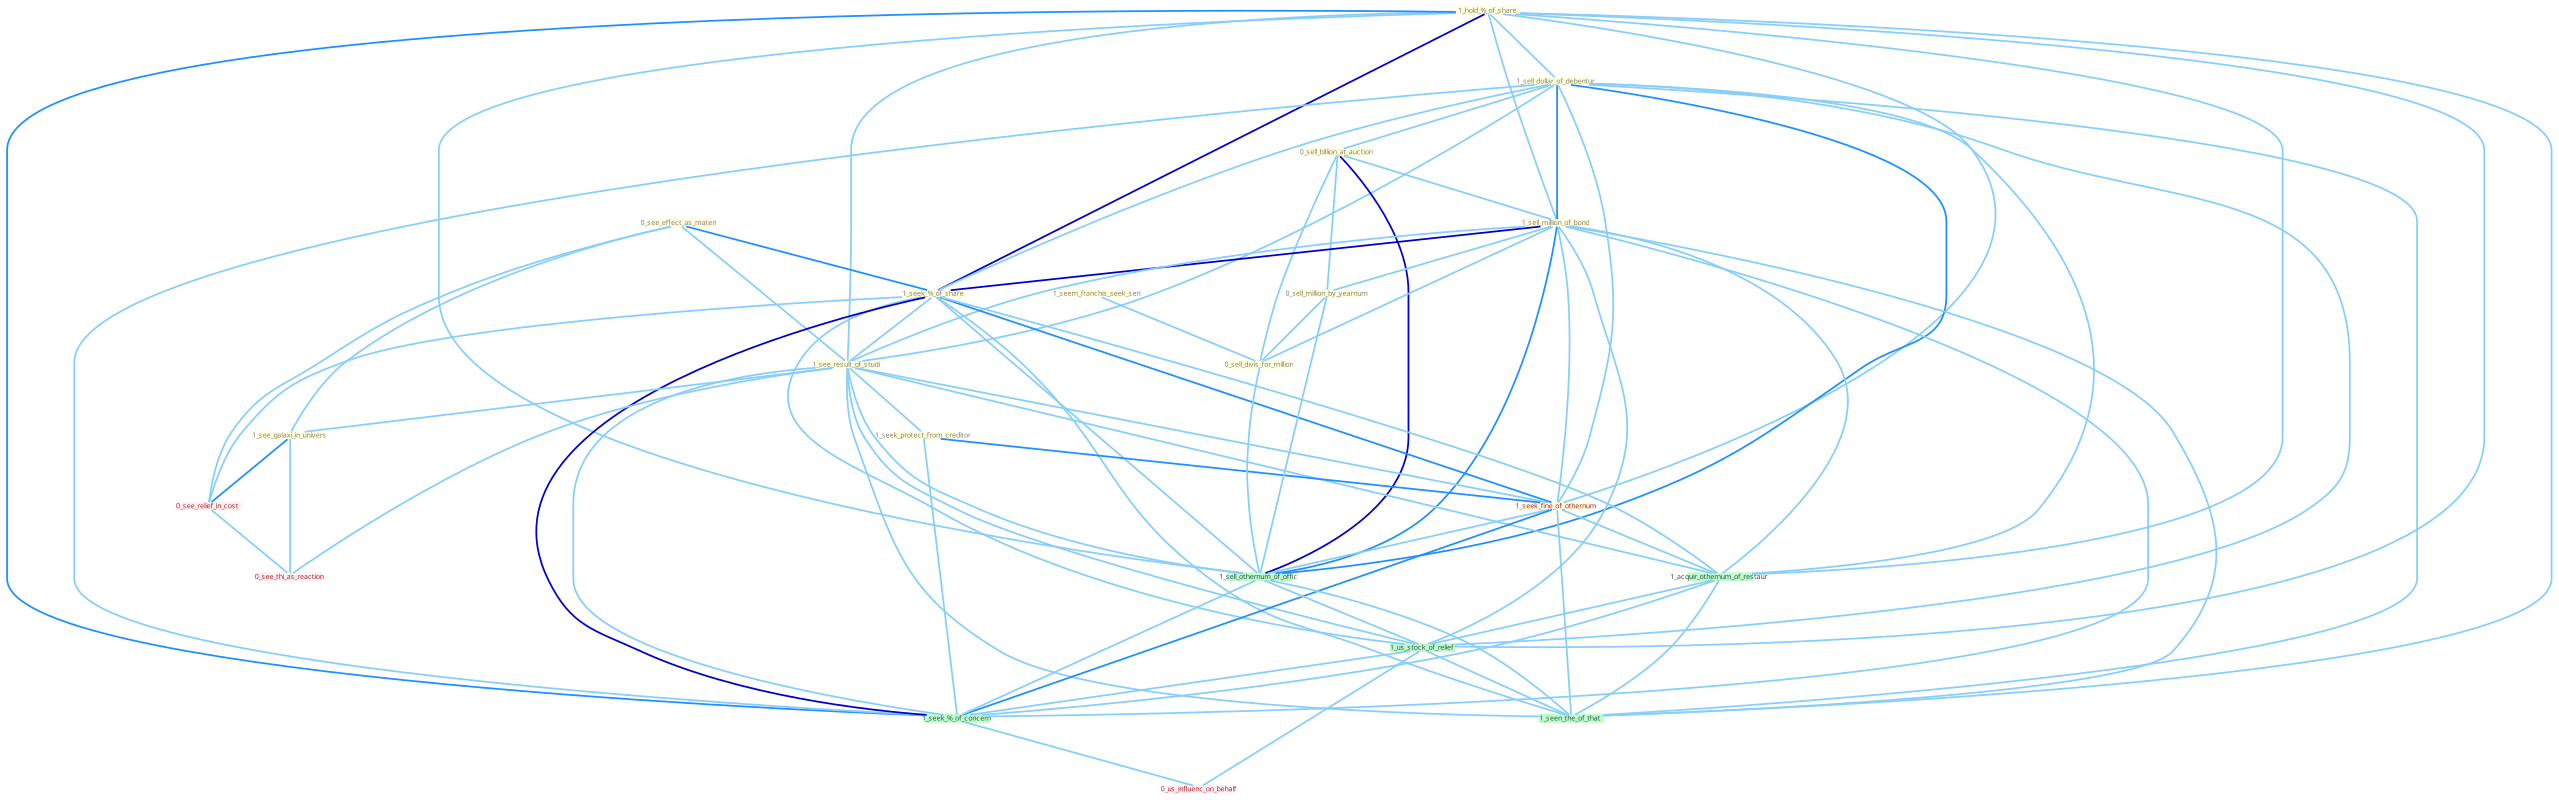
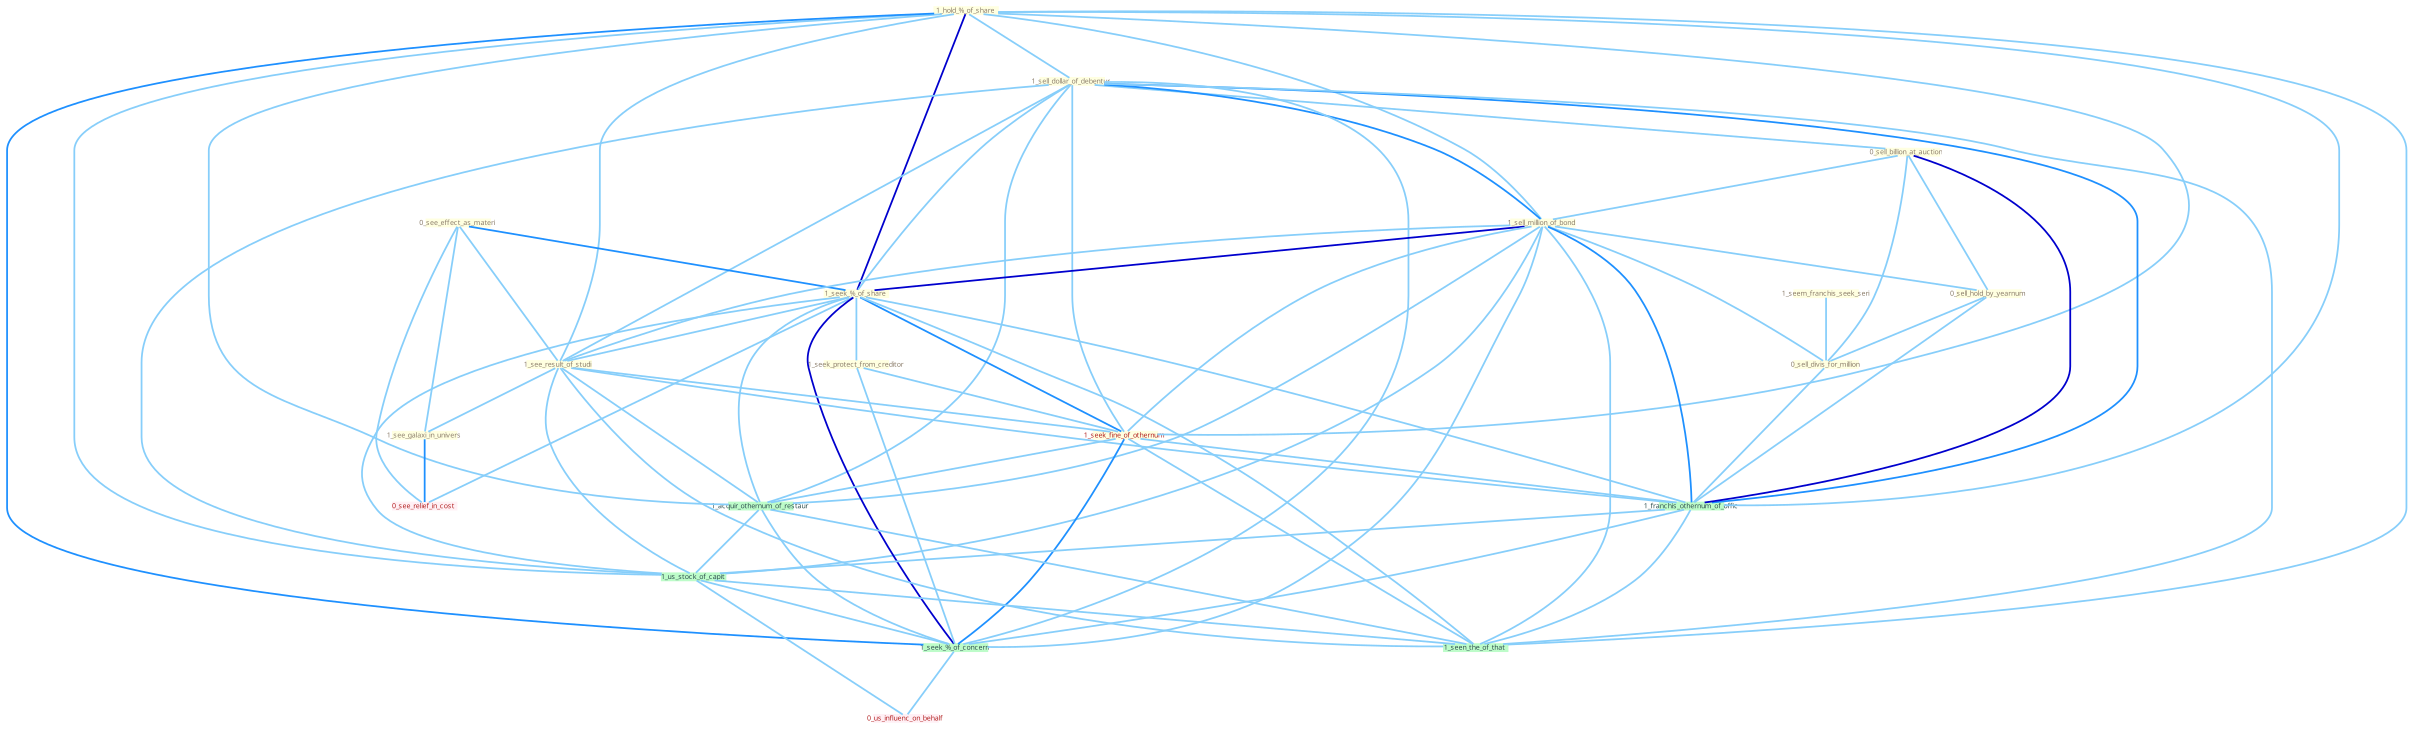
node "0_sell_million_by_yearnum": label "0_sell_million_by_yearnum" -> "0_sell_hold_by_yearnum"
edge "1_see_result_of_studi" -- "1_seek_protect_from_creditor": now "1_seek_%_of_share" -- "1_seek_protect_from_creditor"
edge "1_seek_protect_from_creditor" -- "1_seek_fine_of_othernum": color #1e90ff -> #87cefa
node "0_see_thi_as_reaction": removed
node "1_sell_othernum_of_offic": label "1_sell_othernum_of_offic" -> "1_franchis_othernum_of_offic"
edge "1_see_result_of_studi" -- "1_seek_%_of_concern": removed
node "1_us_stock_of_relief": label "1_us_stock_of_relief" -> "1_us_stock_of_capit"
